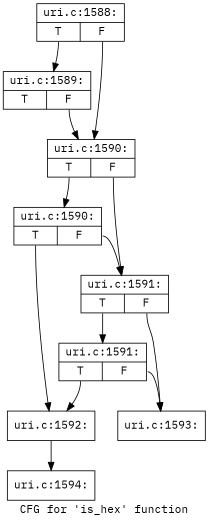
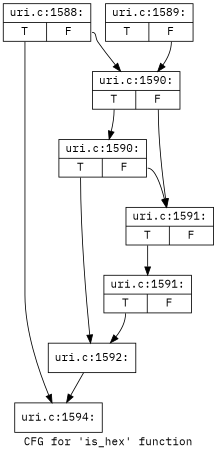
edge "uri.c:1588:" -> "uri.c:1589:": now "uri.c:1588:" -> "uri.c:1594:"
node "uri.c:1593:": removed
